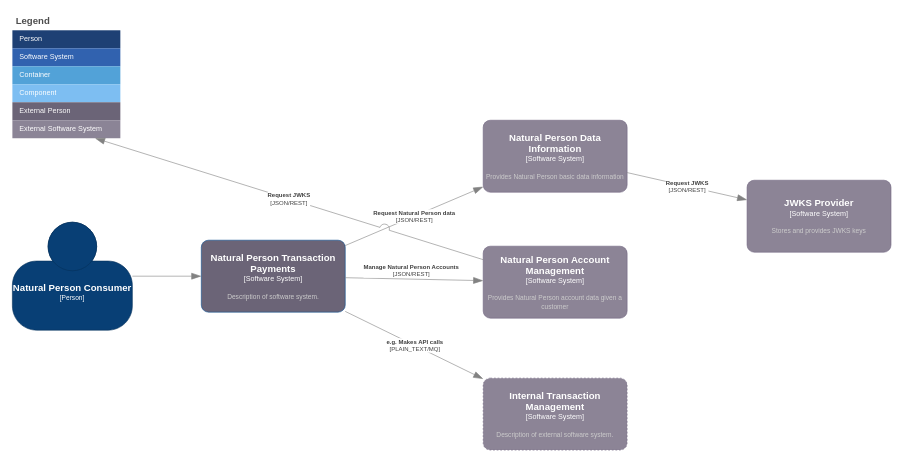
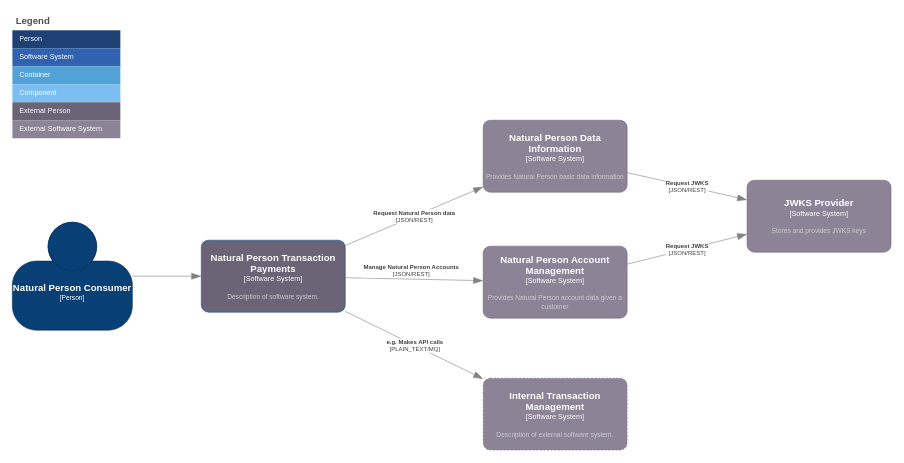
edge "Natural Person Account Management [Software System] Provides Natural Person account data given a customer" -> "External Software System": now "Natural Person Account Management [Software System] Provides Natural Person account data given a customer" -> "JWKS Provider [Software System] Stores and provides JWKS keys"
